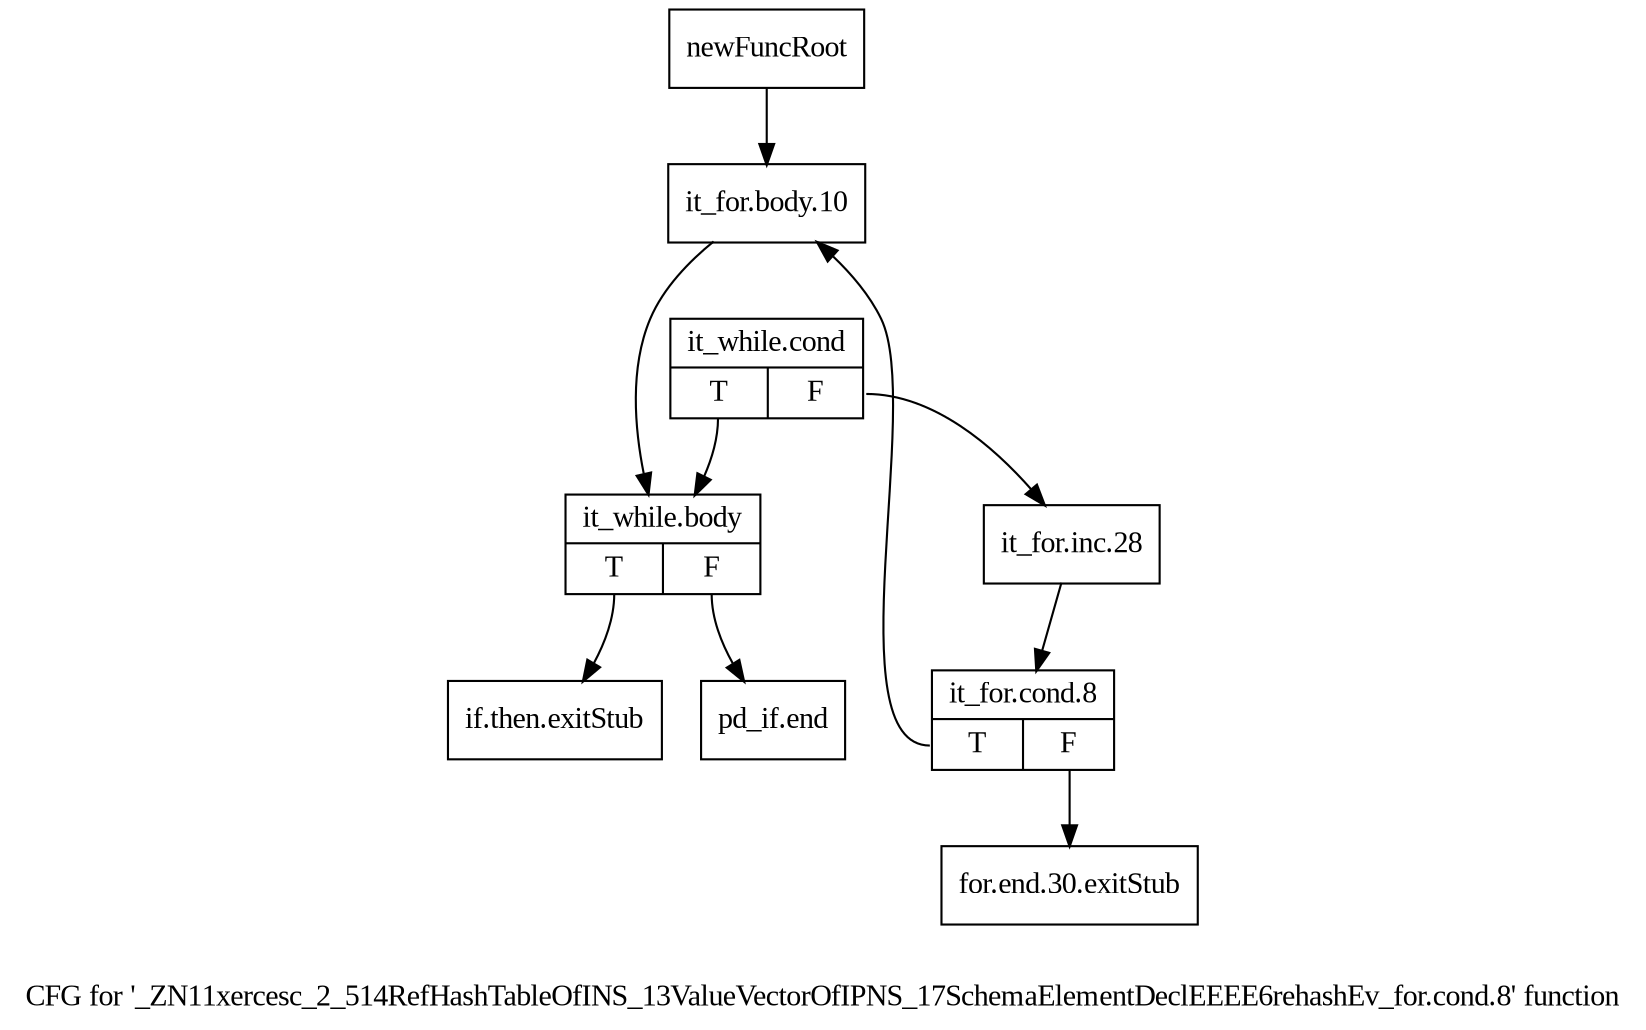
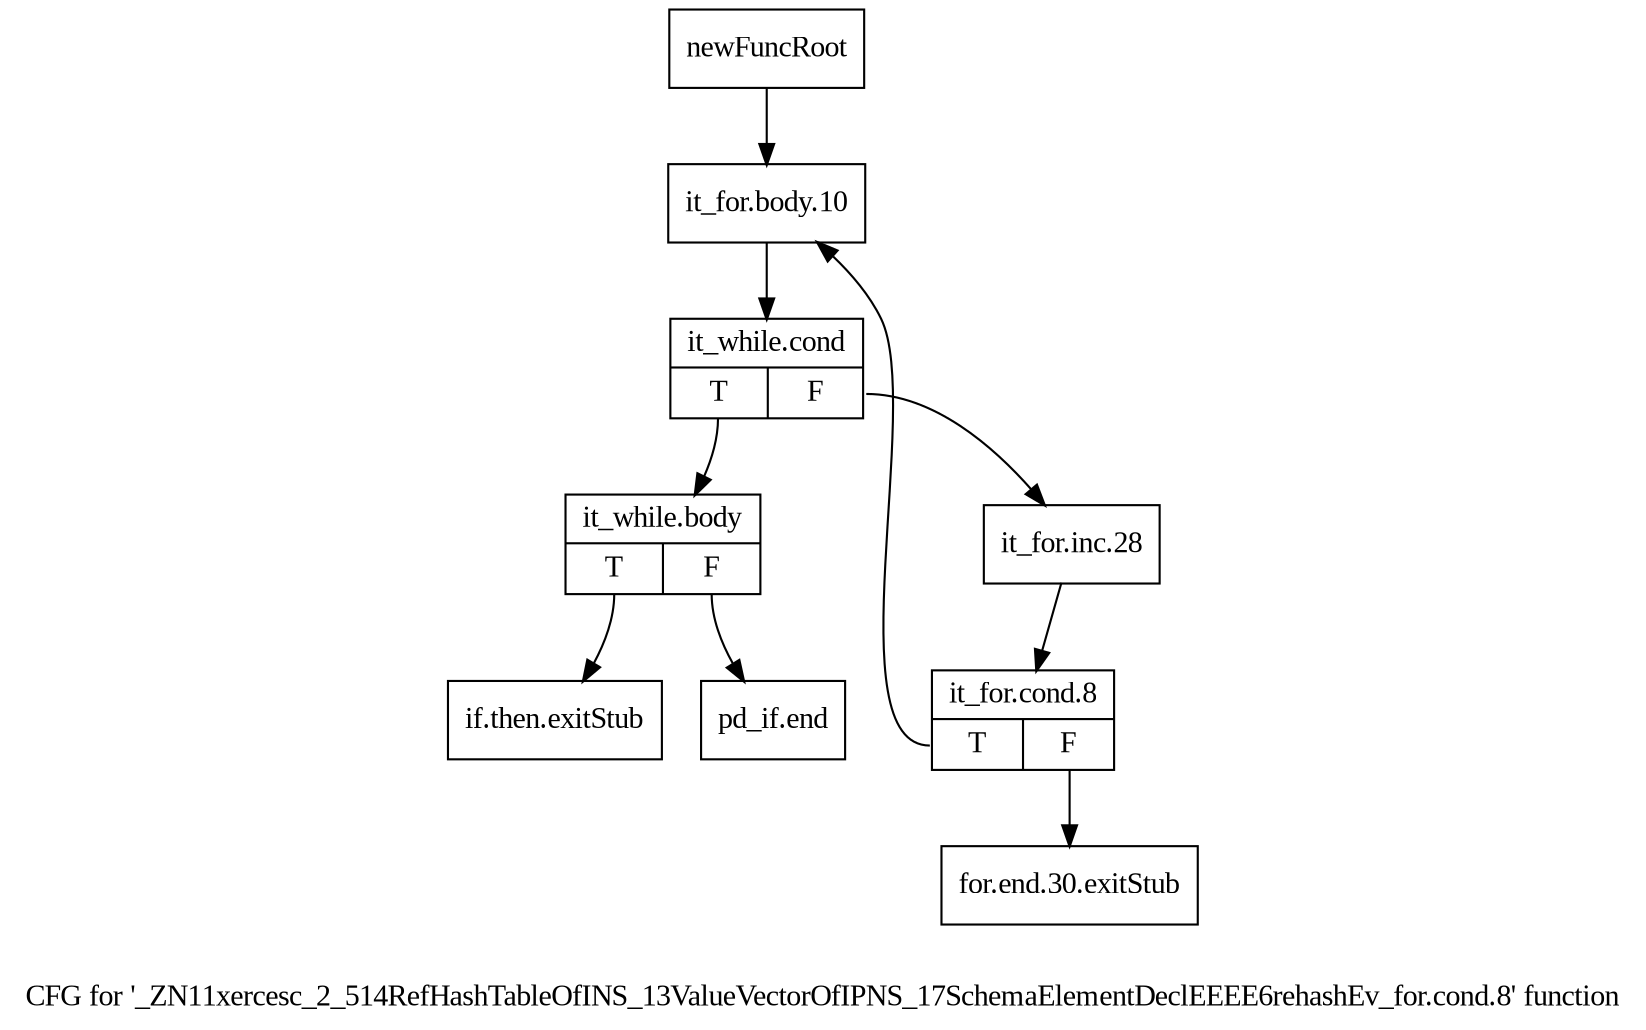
edge "it_for.body.10" -> "it_while.body": now "it_for.body.10" -> "it_while.cond"
